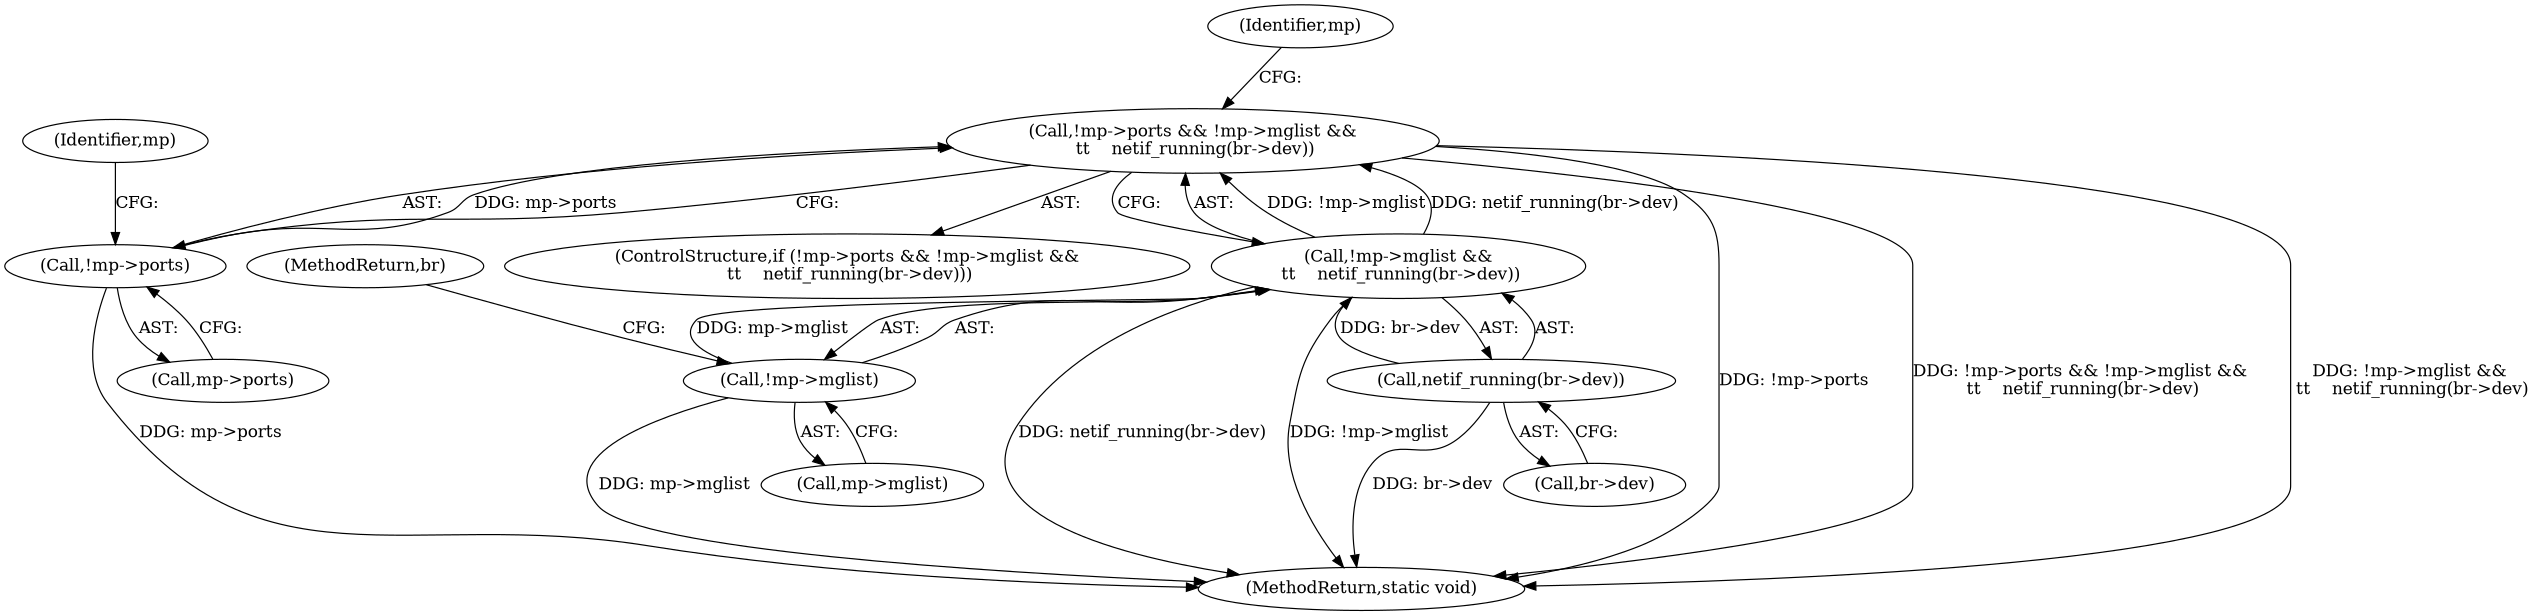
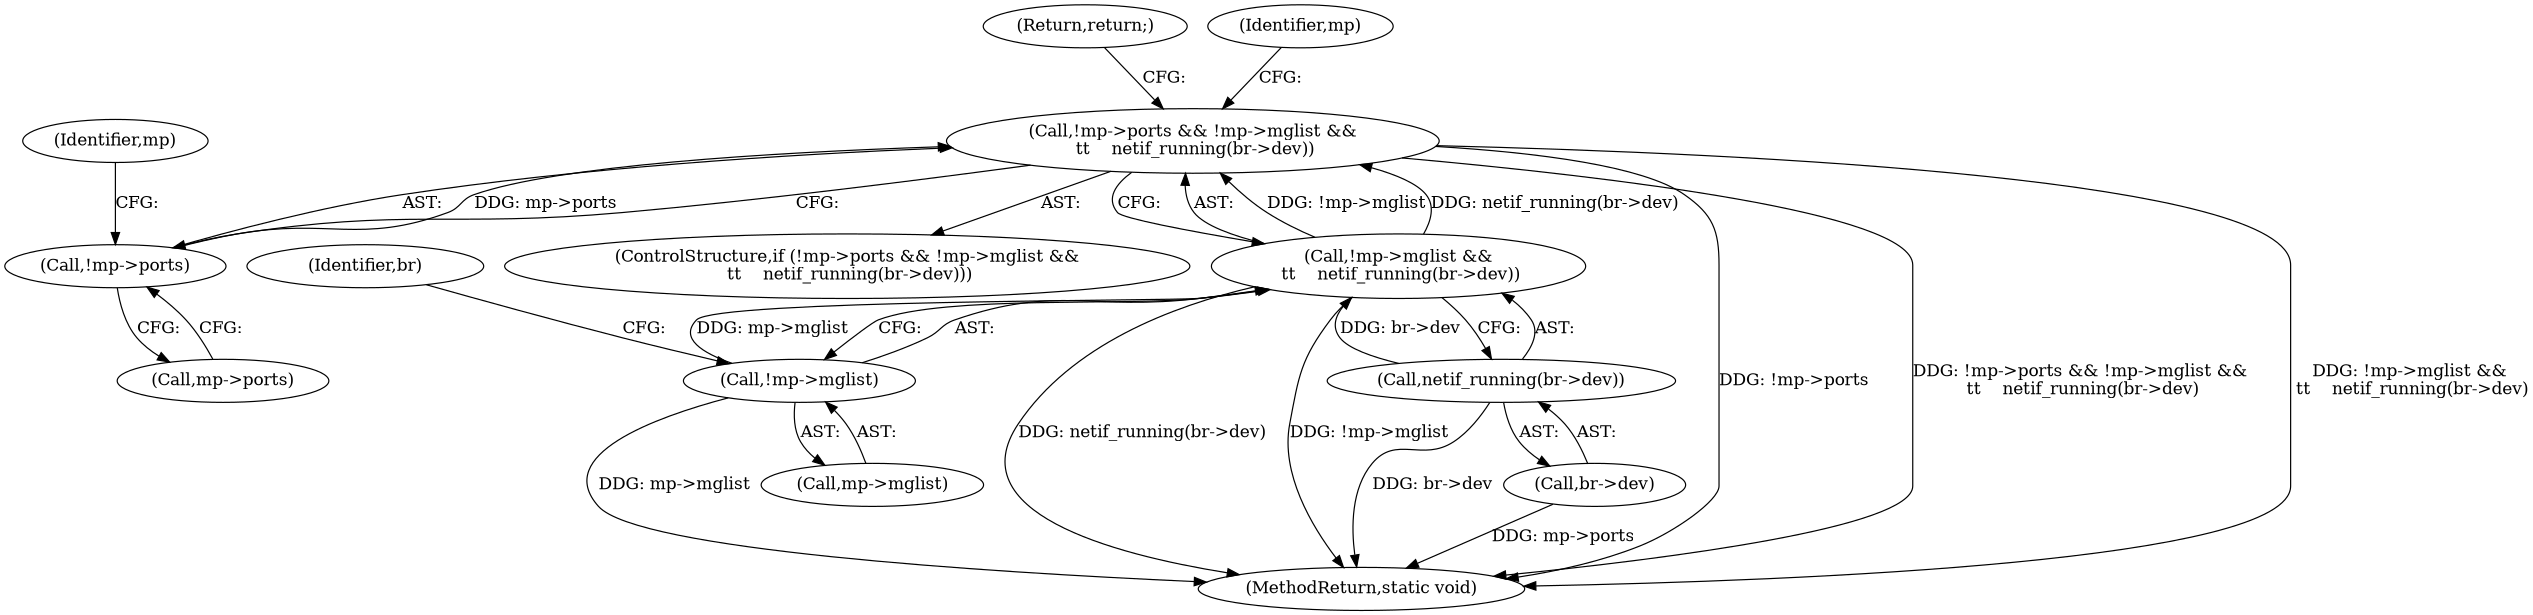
node "(Return,return;)": added
node "(MethodReturn,br)": label "(MethodReturn,br)" -> "(Identifier,br)"
edge "(Call,!mp->ports)" -> "(Call,mp->ports)": label "AST: " -> "CFG: "
edge "(Call,!mp->mglist && tt    netif_running(br->dev))" -> "(Call,!mp->mglist)": label "AST: " -> "CFG: "
edge "(Call,!mp->mglist && tt    netif_running(br->dev))" -> "(Call,netif_running(br->dev))": label "AST: " -> "CFG: "
edge "(Call,mp->mglist)" -> "(Call,!mp->mglist)": label "CFG: " -> "AST: "
edge "(Call,br->dev)" -> "(Call,netif_running(br->dev))": label "CFG: " -> "AST: "
edge "(Call,!mp->ports)" -> "(MethodReturn,static void)": now "(Call,br->dev)" -> "(MethodReturn,static void)"
